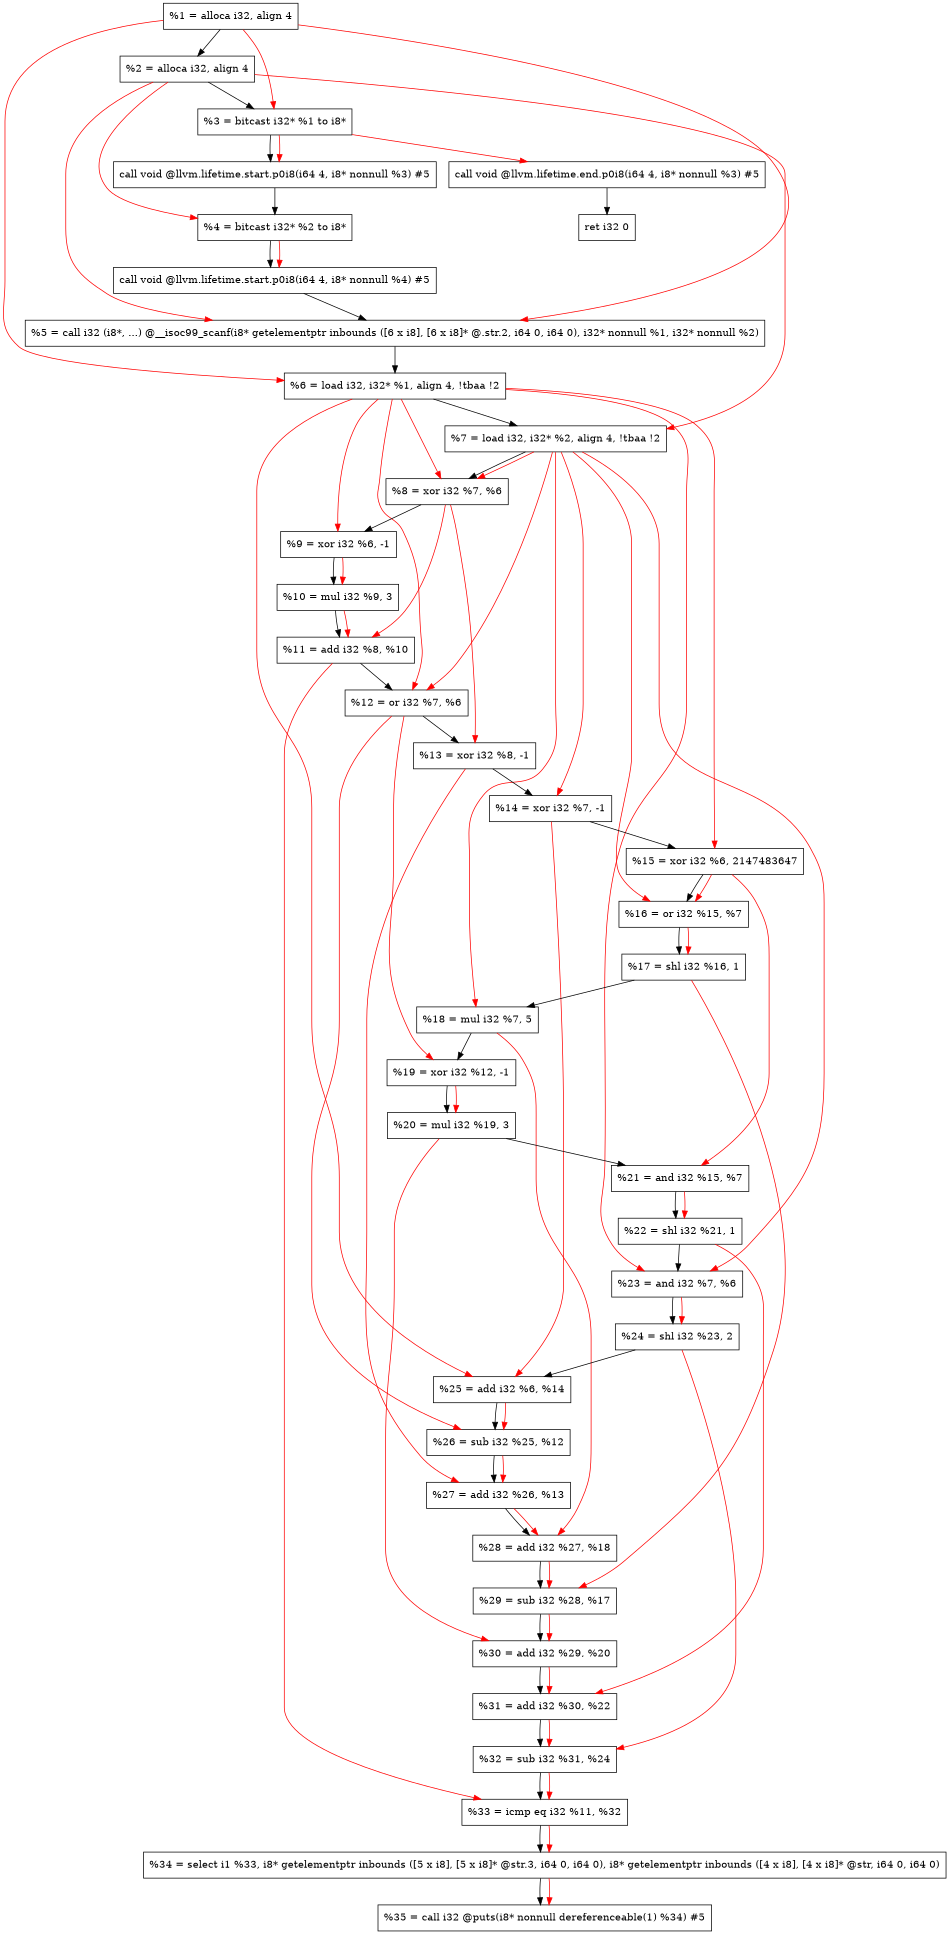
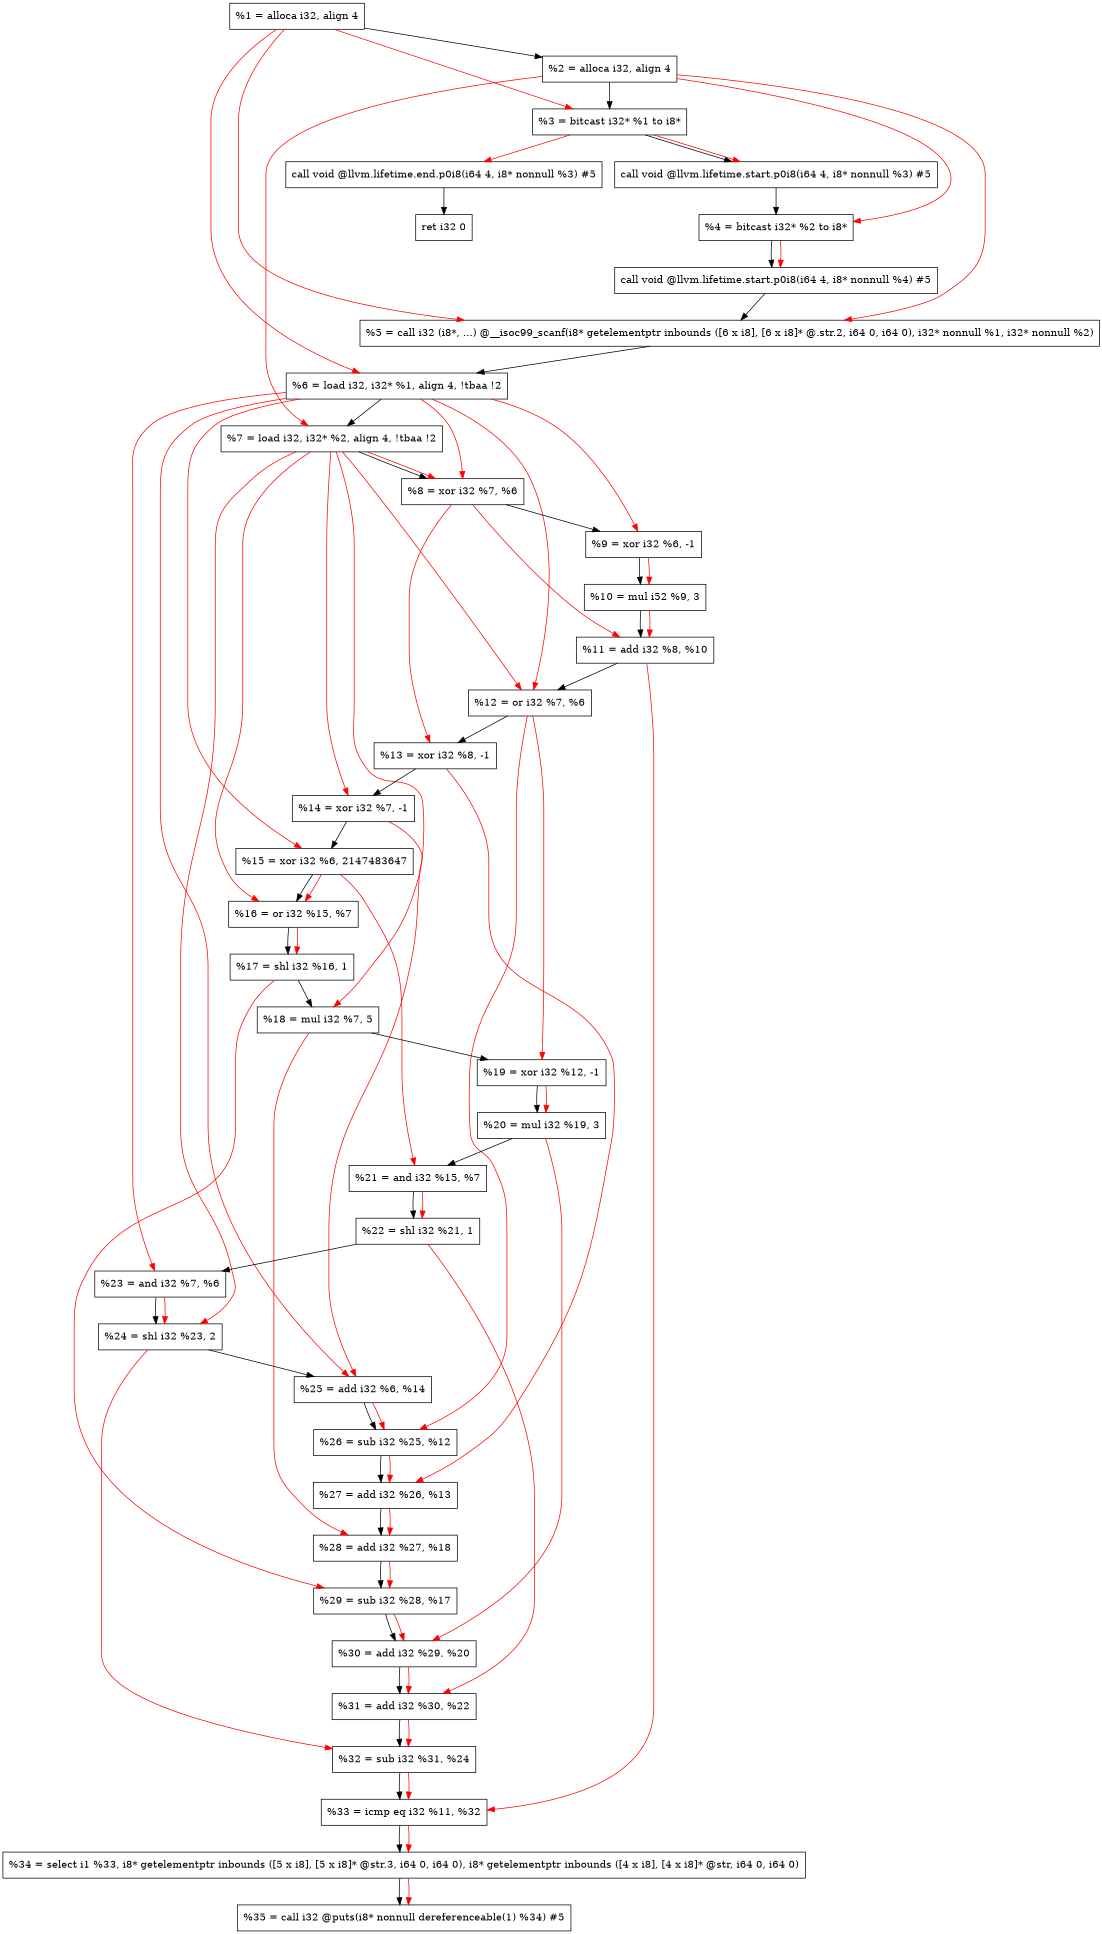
node "%10 = mul i32 %9, 3": label "%10 = mul i32 %9, 3" -> "%10 = mul i52 %9, 3"
edge "%7 = load i32, i32* %2, align 4, !tbaa !2" -> "%23 = and i32 %7, %6": now "%7 = load i32, i32* %2, align 4, !tbaa !2" -> "%24 = shl i32 %23, 2"
